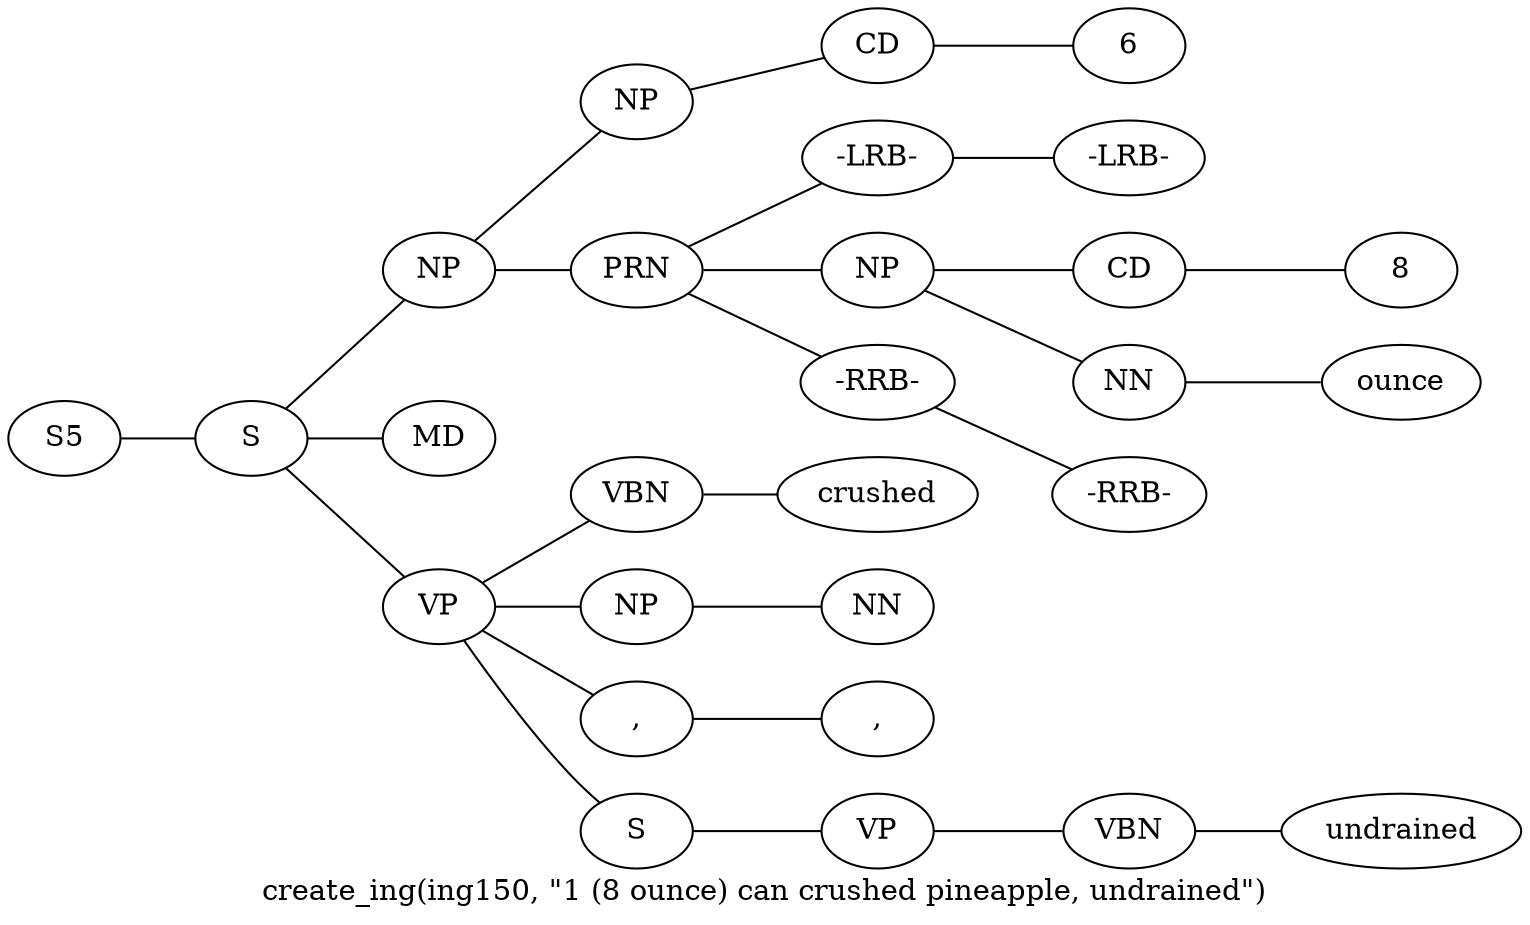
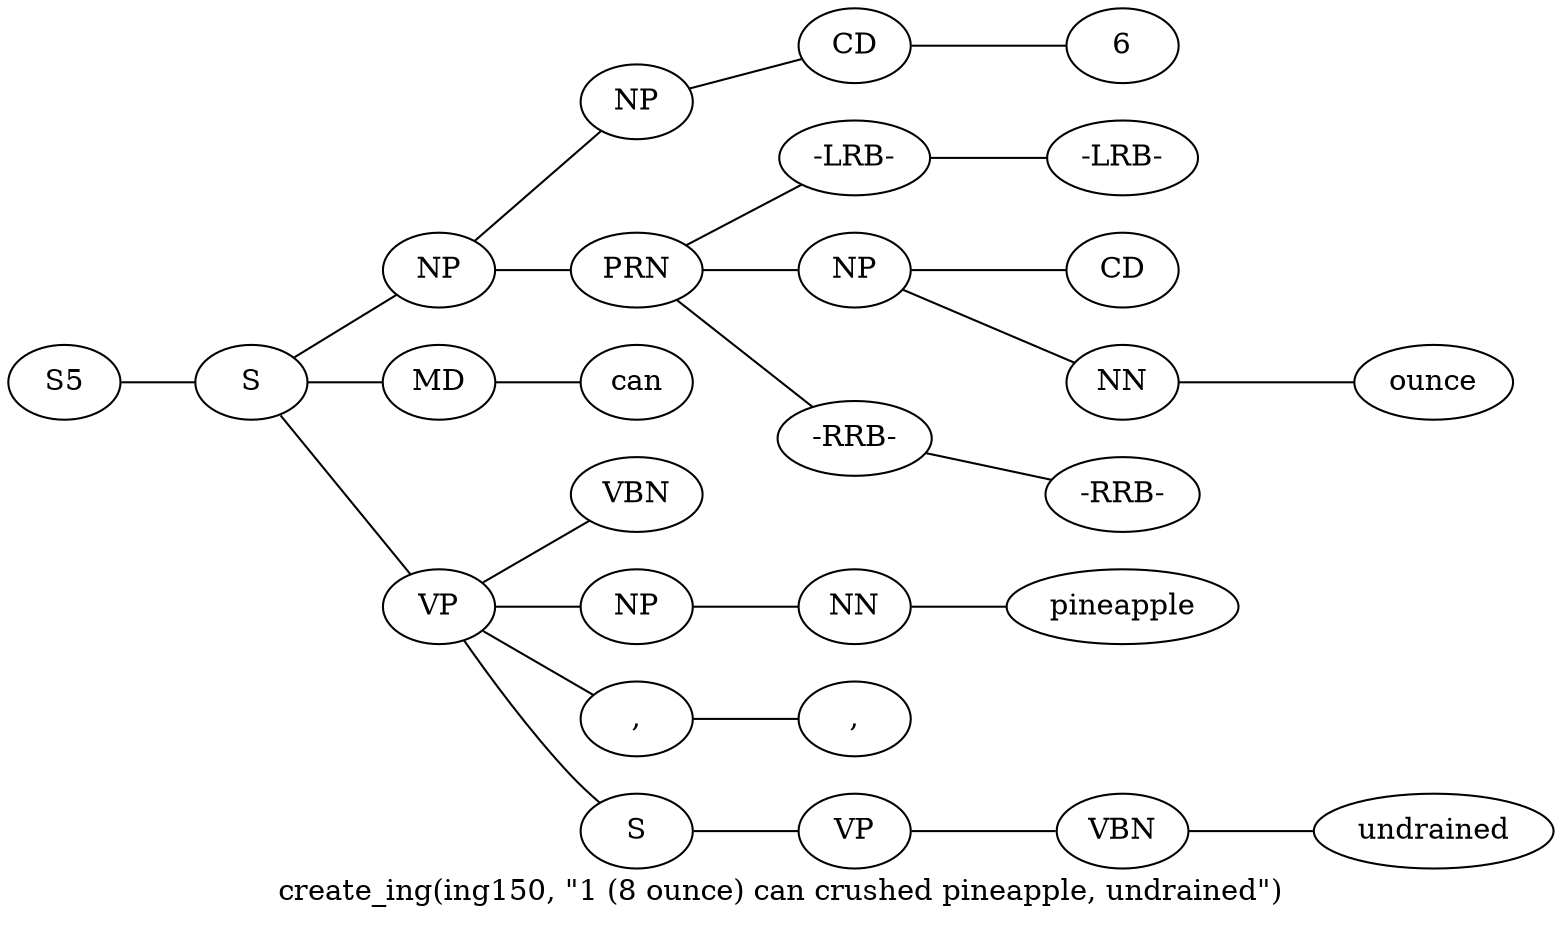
node "8": removed
node "can": added
node "crushed": removed
node "pineapple": added
